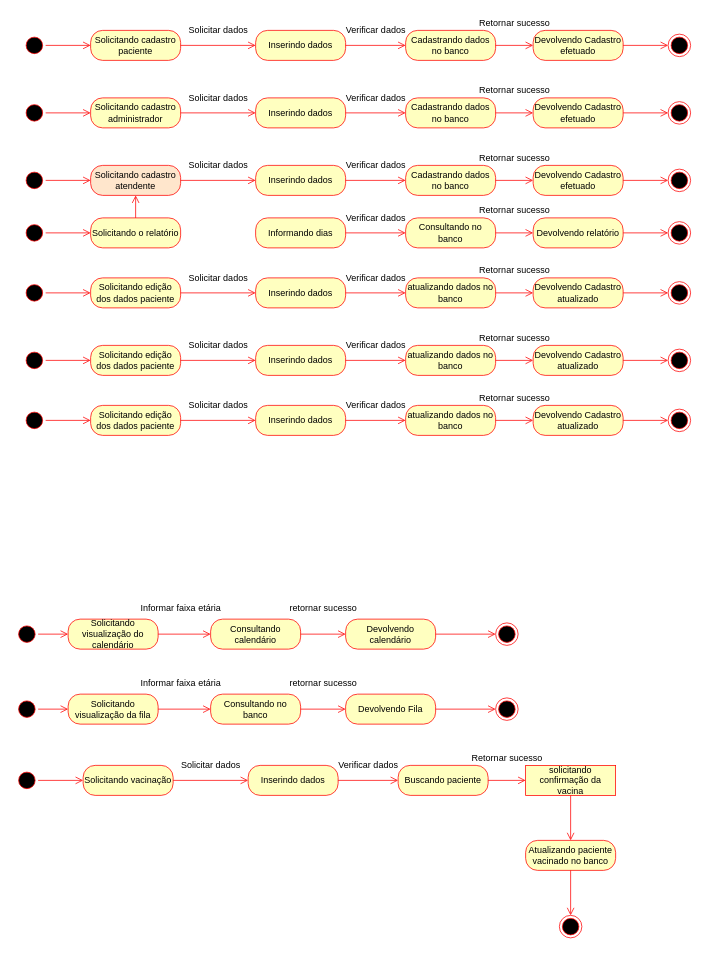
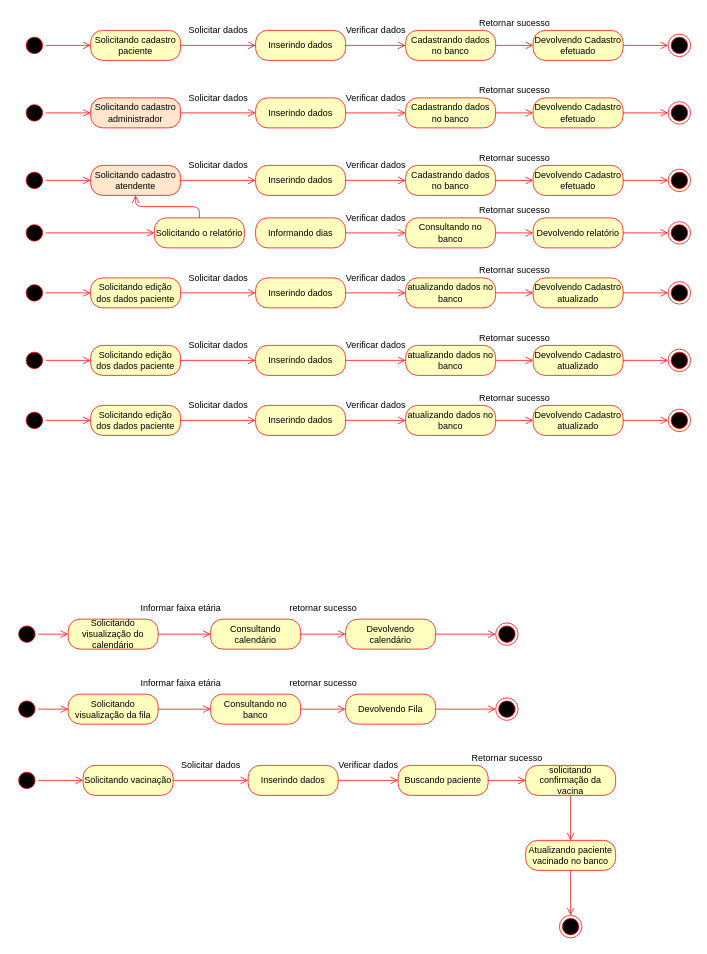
node "Solicitando cadastro administrador": fillcolor #ffffc0 -> #ffe6cc
node "Solicitando o relatório": moved (135, 233) -> (199, 233)
node "solicitando confirmação da vacina": shape rectangle -> rounded rectangle
